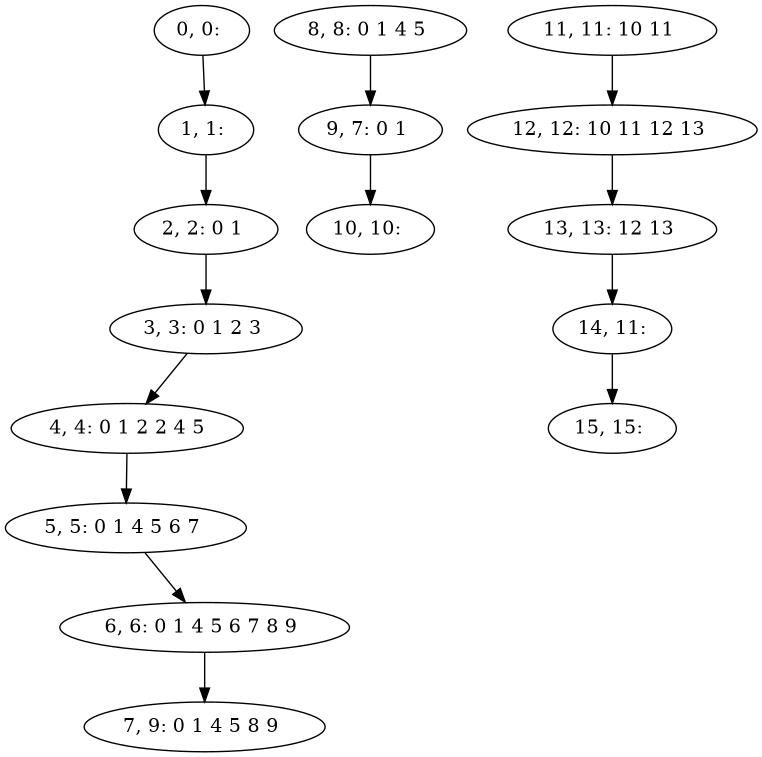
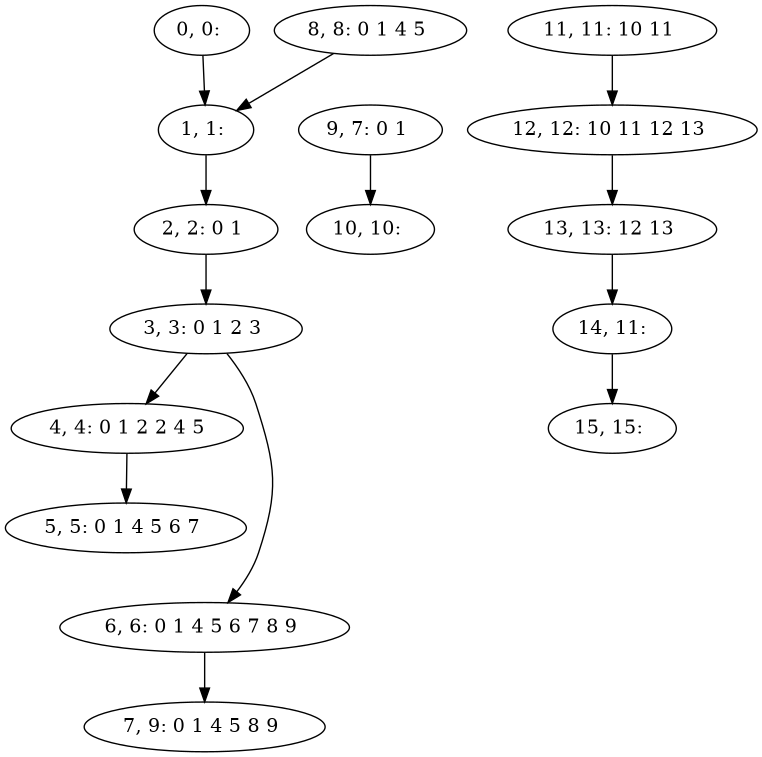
edge "8, 8: 0 1 4 5" -> "9, 7: 0 1": now "8, 8: 0 1 4 5" -> "1, 1:"
edge "5, 5: 0 1 4 5 6 7" -> "6, 6: 0 1 4 5 6 7 8 9": now "3, 3: 0 1 2 3" -> "6, 6: 0 1 4 5 6 7 8 9"
